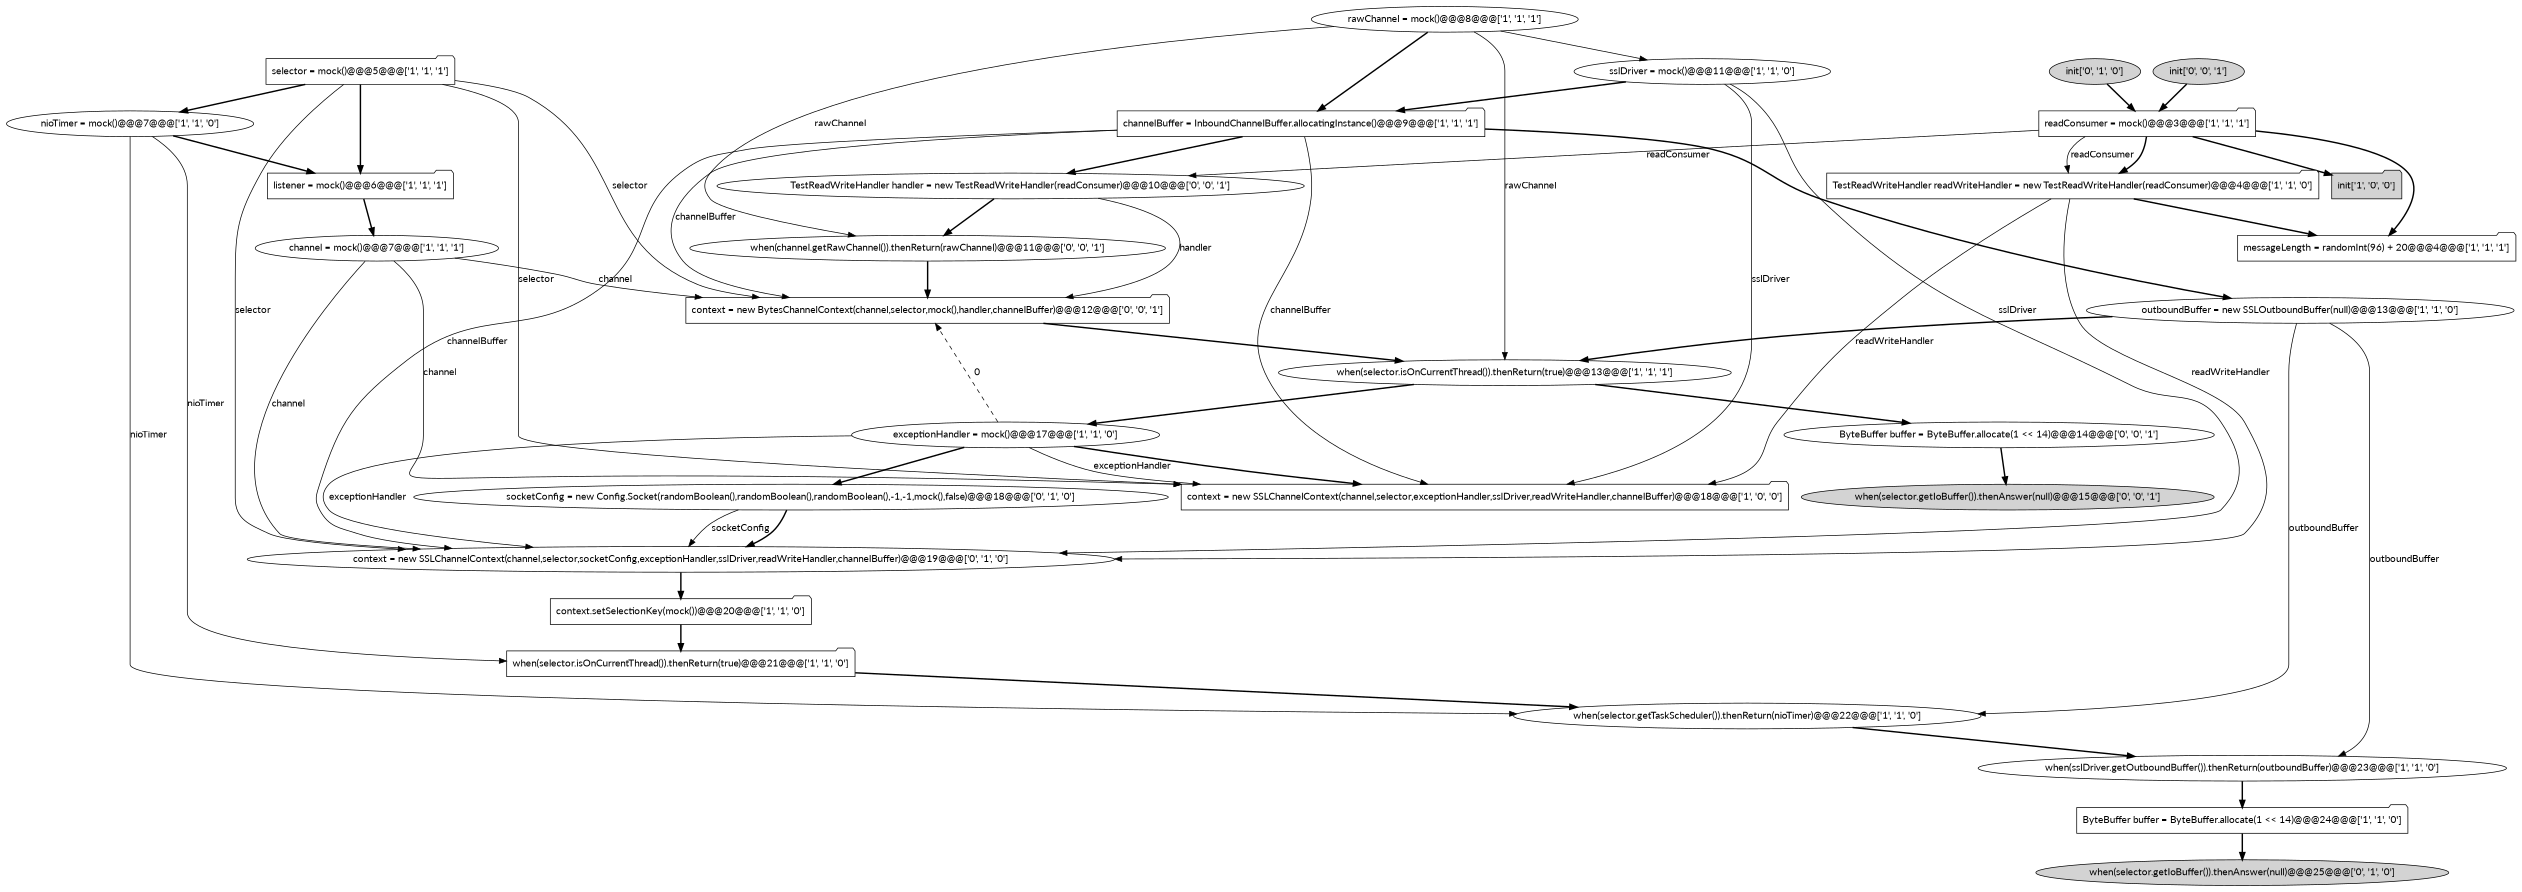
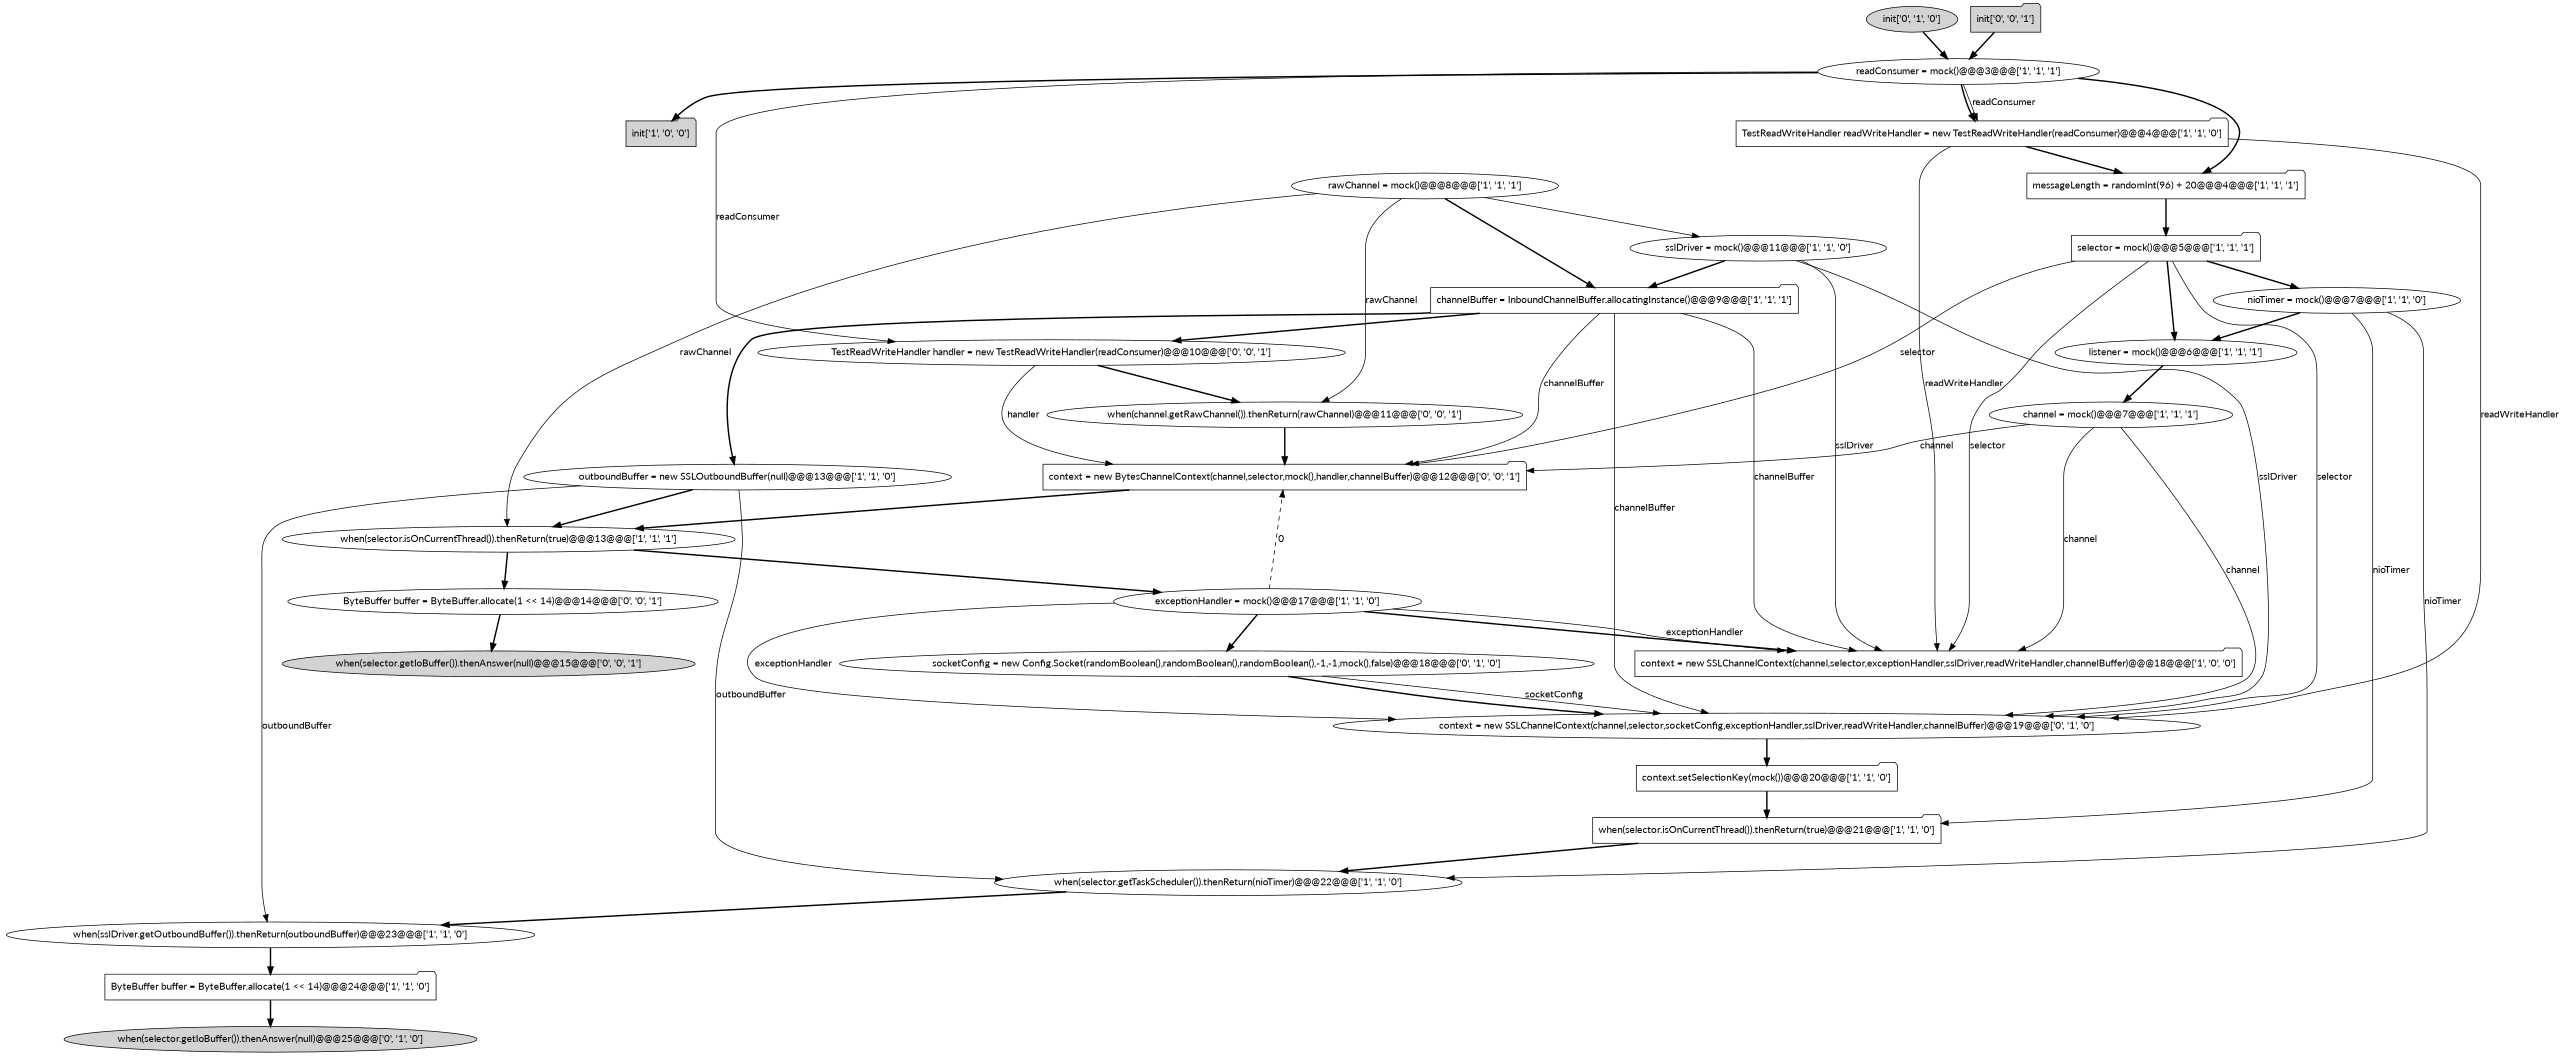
node "init['0', '0', '1']": shape ellipse -> folder
node "readConsumer = mock()@@@3@@@['1', '1', '1']": shape folder -> ellipse
node "listener = mock()@@@6@@@['1', '1', '1']": shape folder -> ellipse
edge "messageLength = randomInt(96) + 20@@@4@@@['1', '1', '1']" -> "selector = mock()@@@5@@@['1', '1', '1']": added
